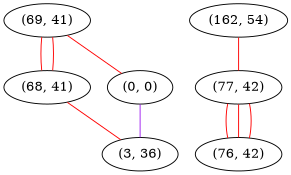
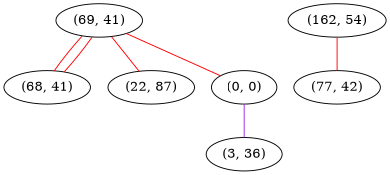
node "(22, 87)": added
edge "(68, 41)" -- "(3, 36)": removed
node "(76, 42)": removed
